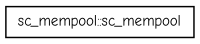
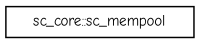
node "sc_mempool::sc_mempool": label "sc_mempool::sc_mempool" -> "sc_core::sc_mempool"
